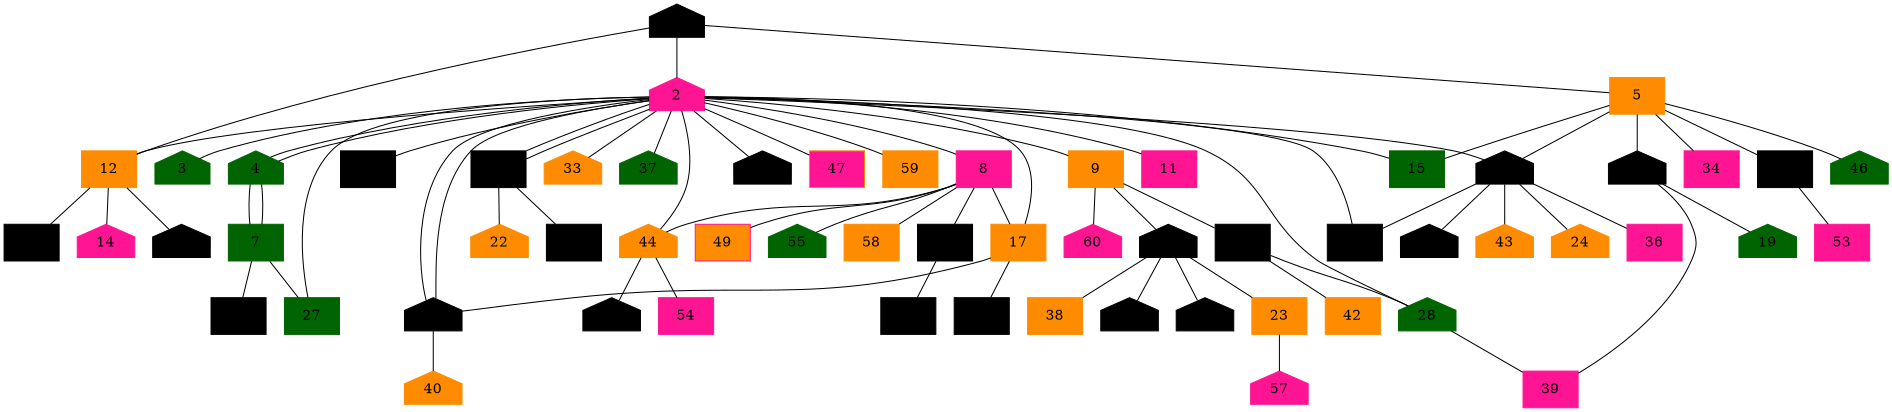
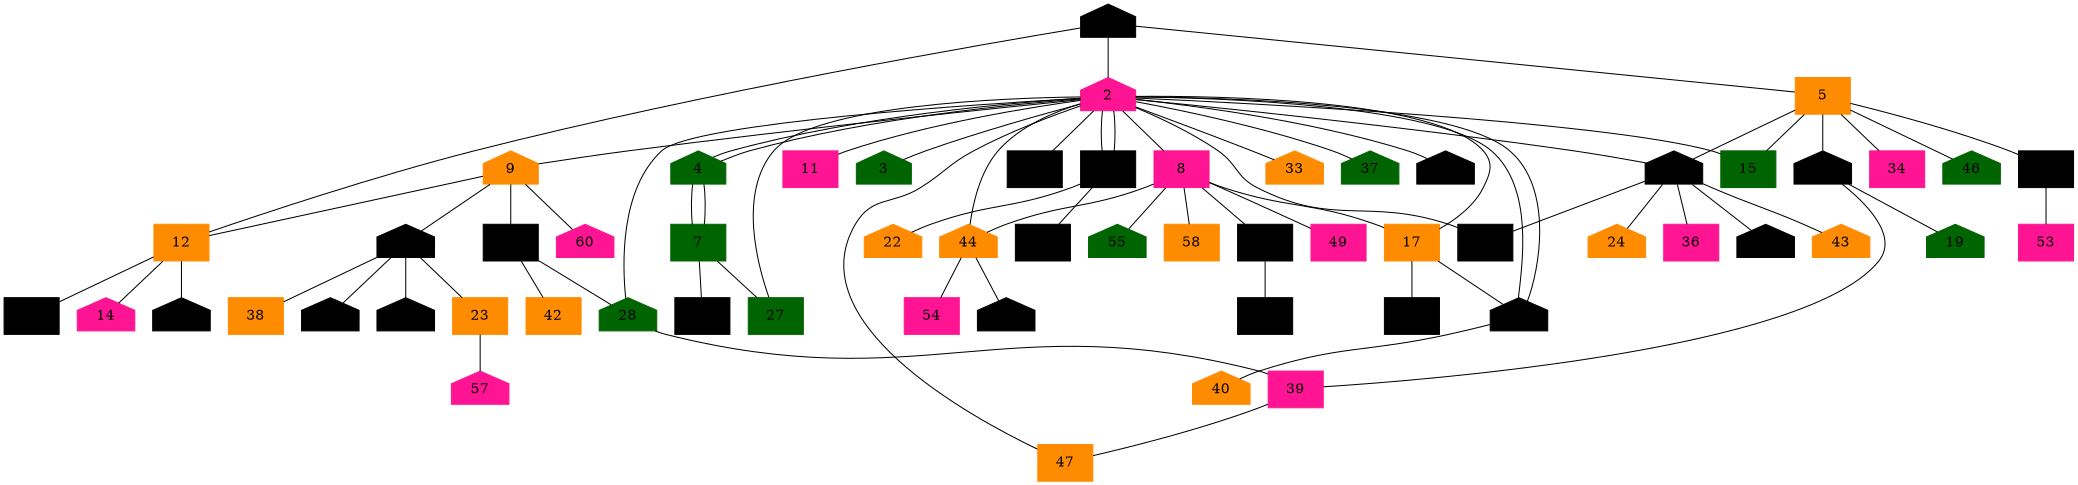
edge "2" -- "12": now "9" -- "12"
node "47": fillcolor deeppink -> darkorange
node "59": removed
node "9": shape box -> house
node "49": fillcolor darkorange -> deeppink
edge "39" -- "47": added
